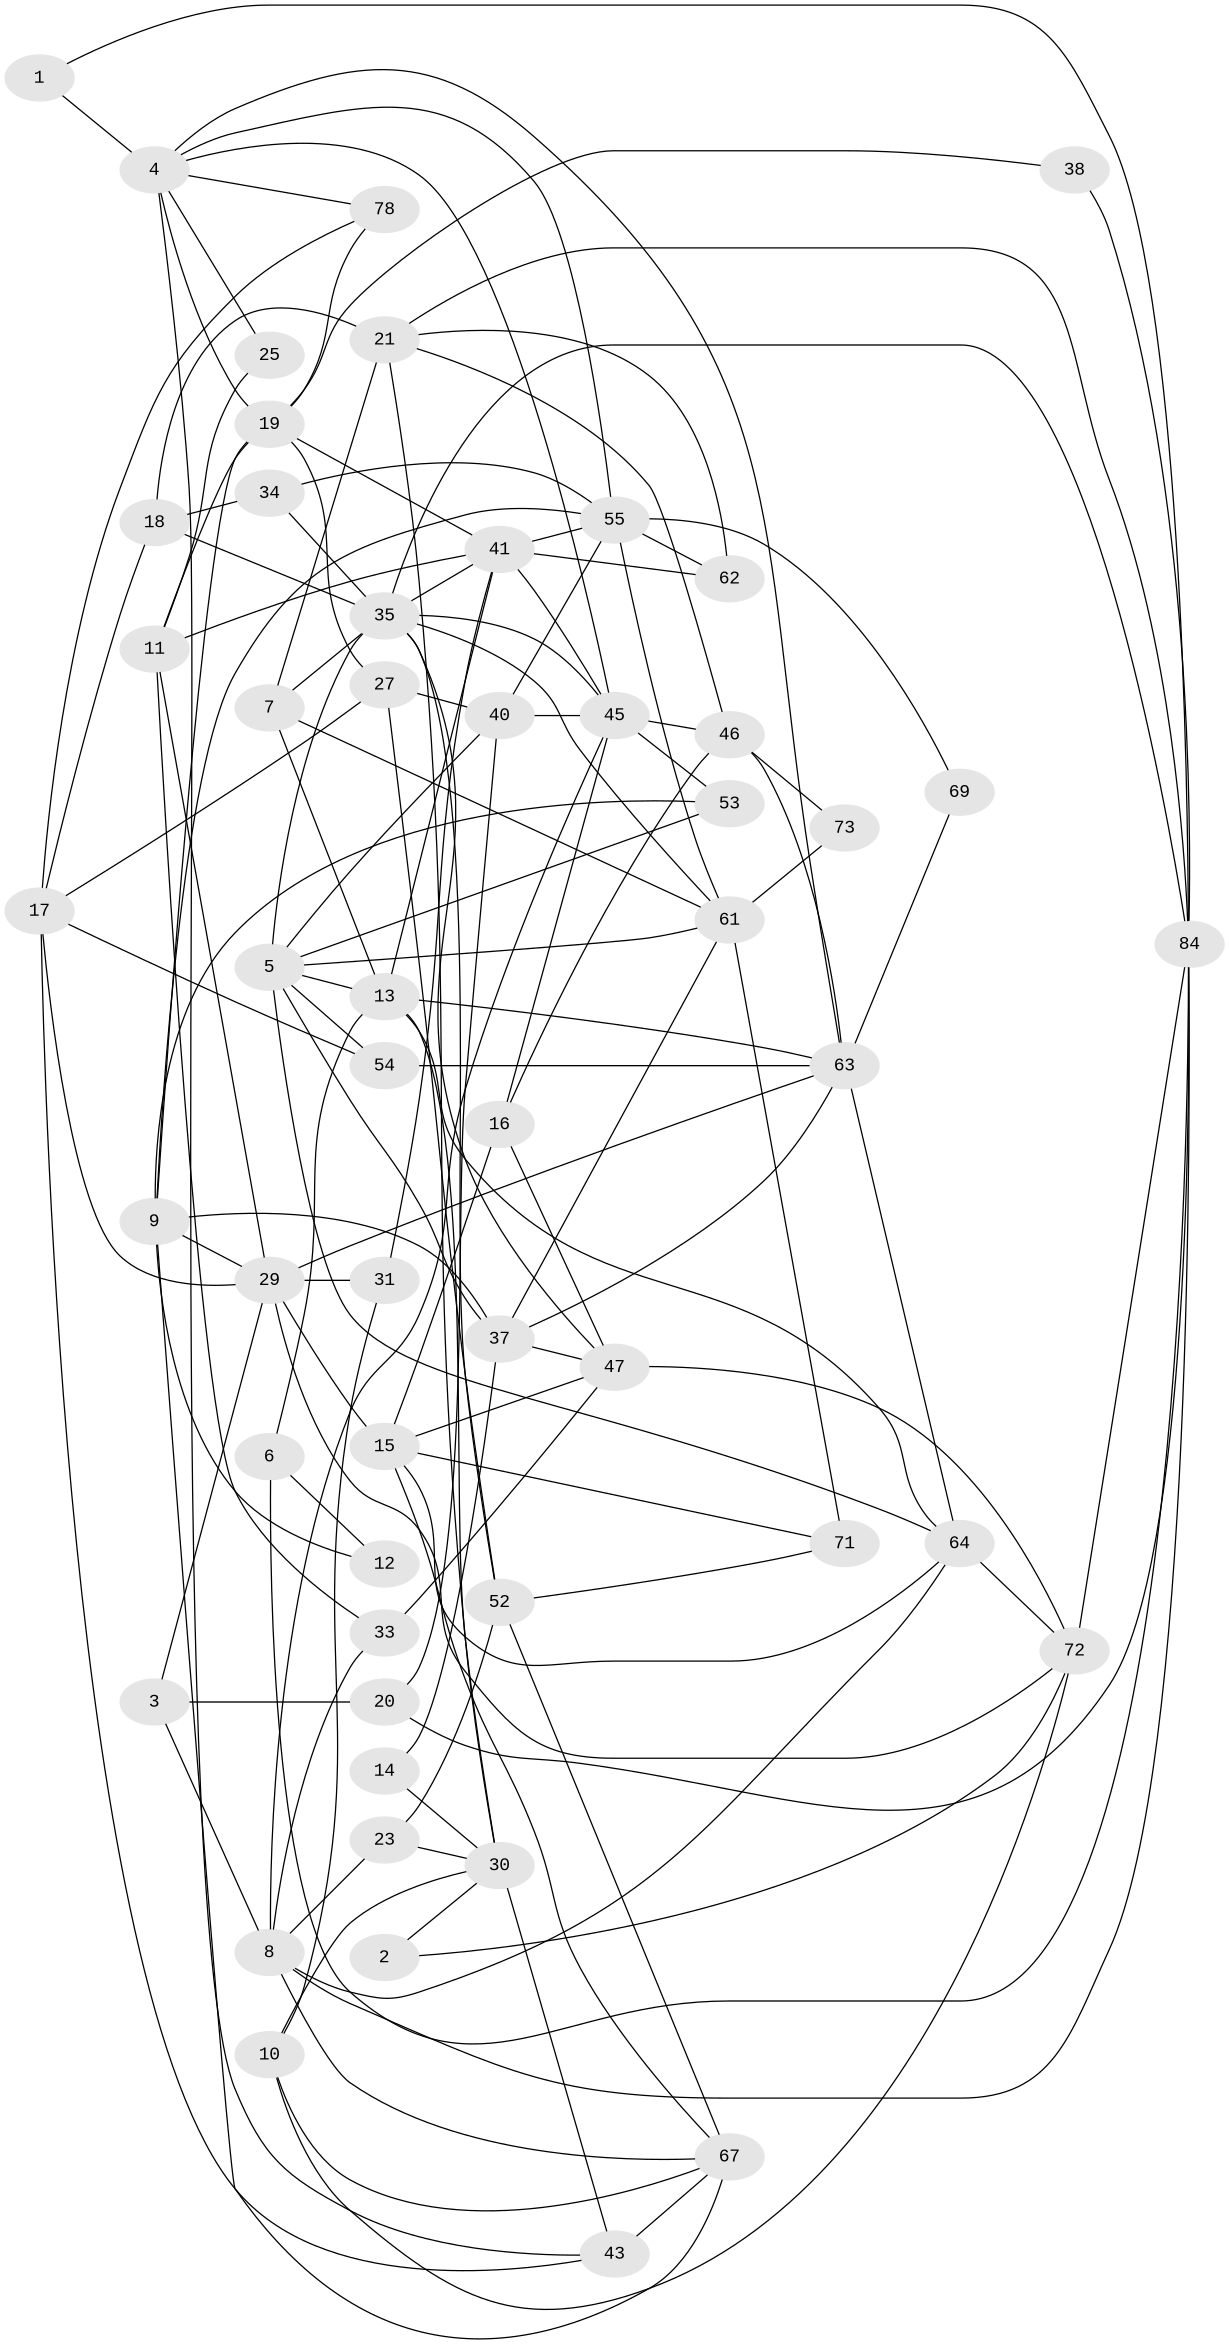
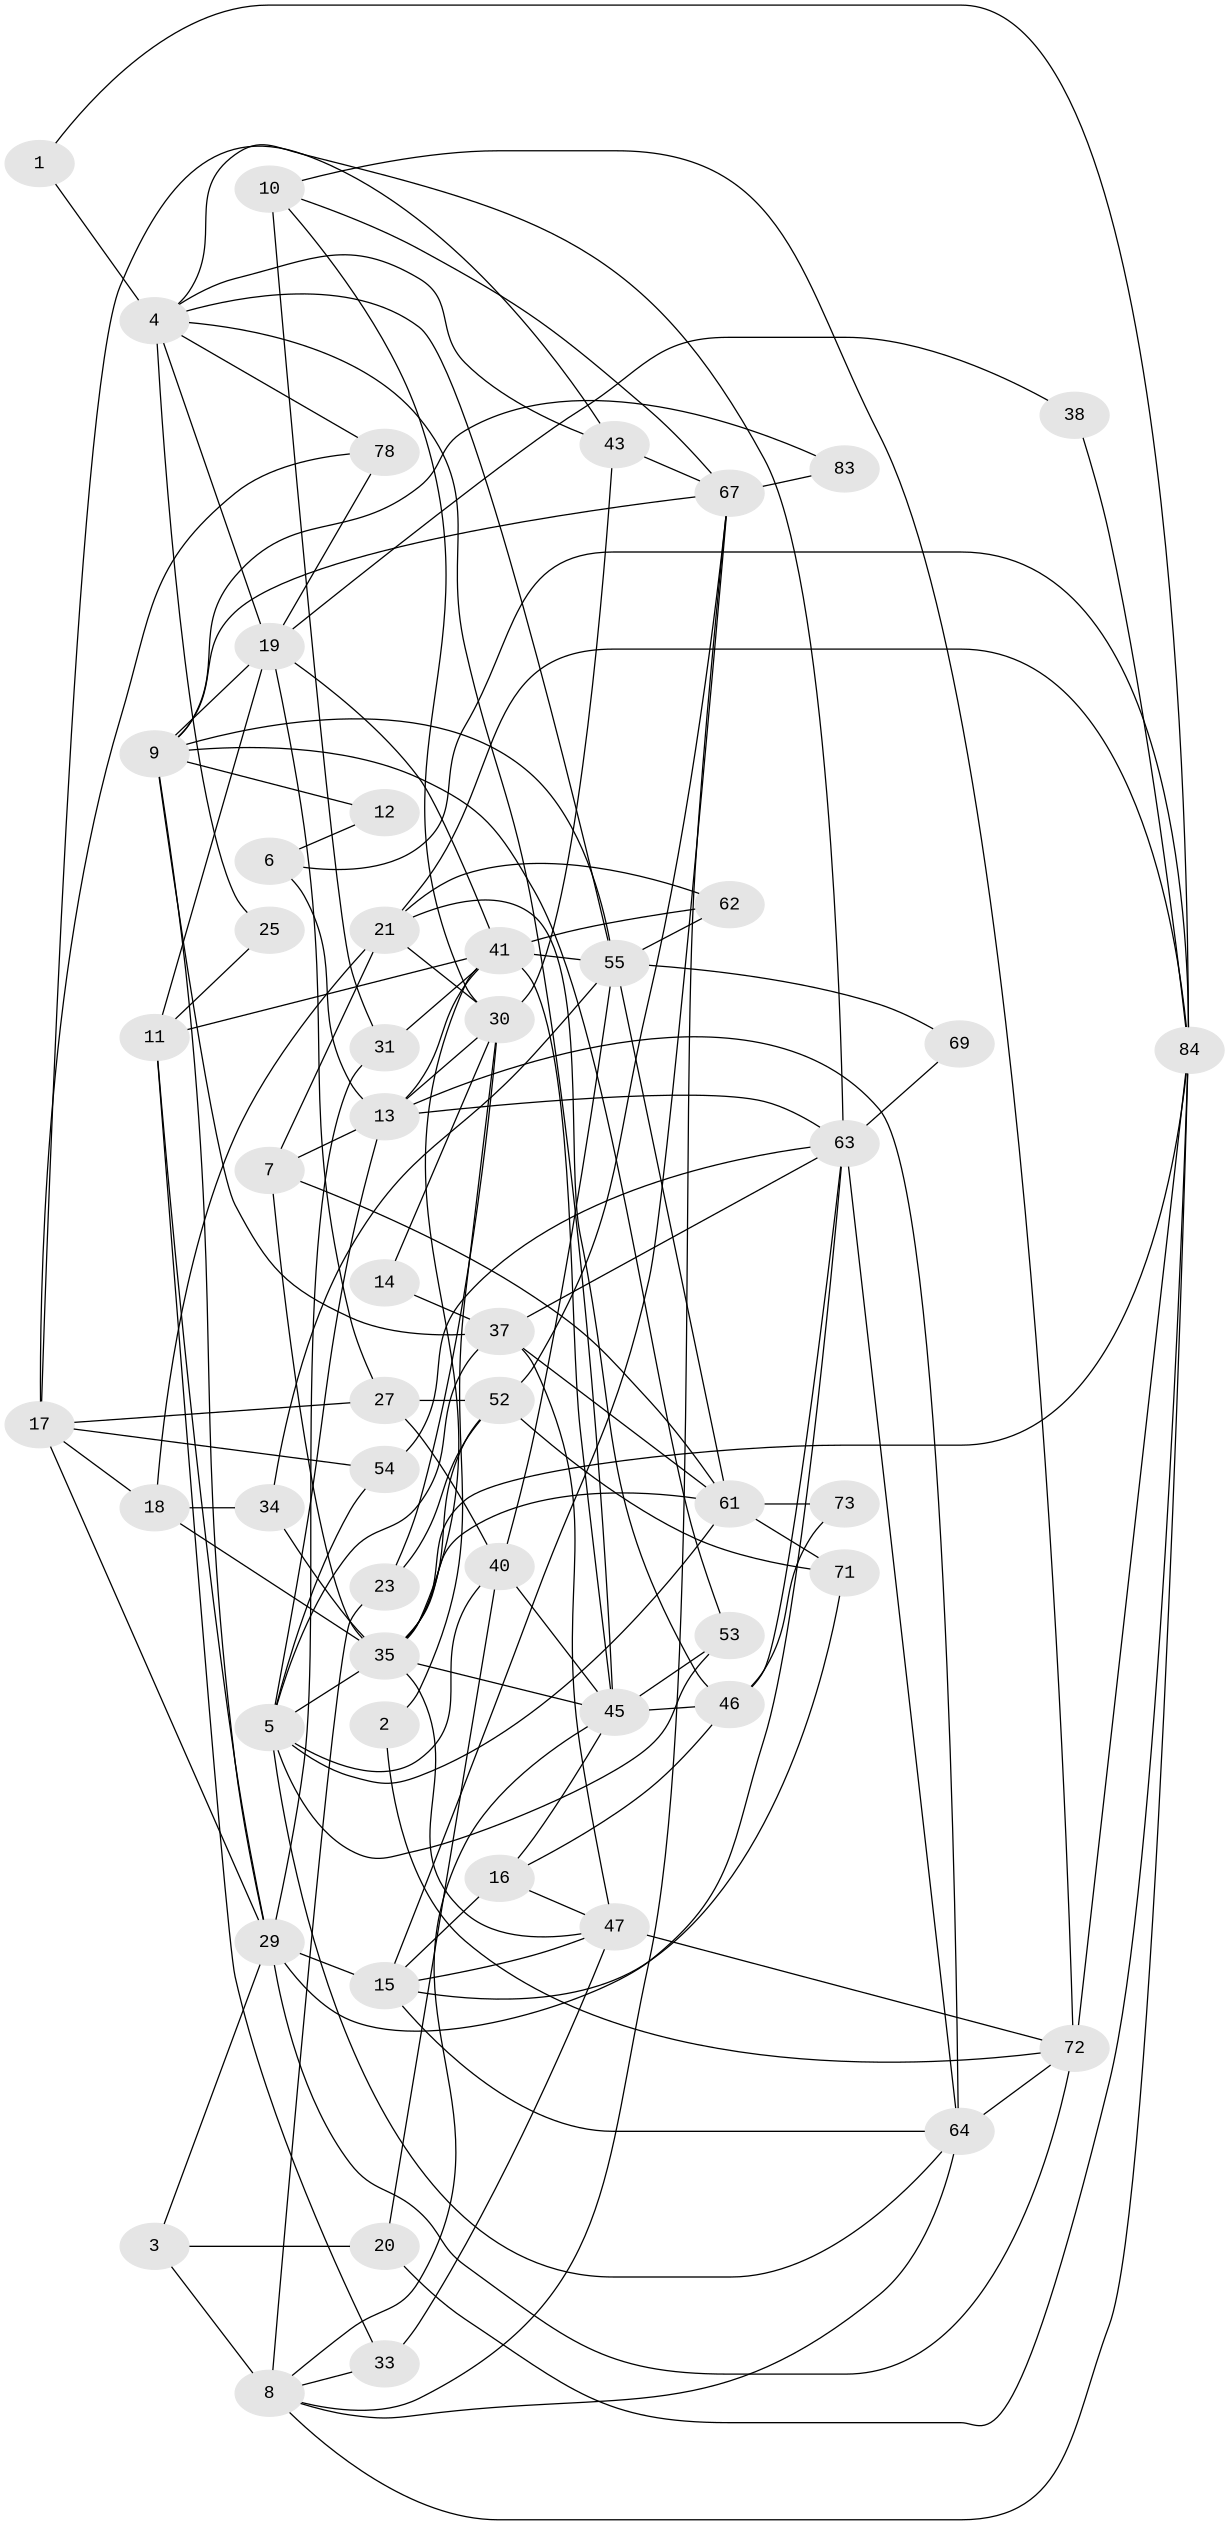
node "83": added
